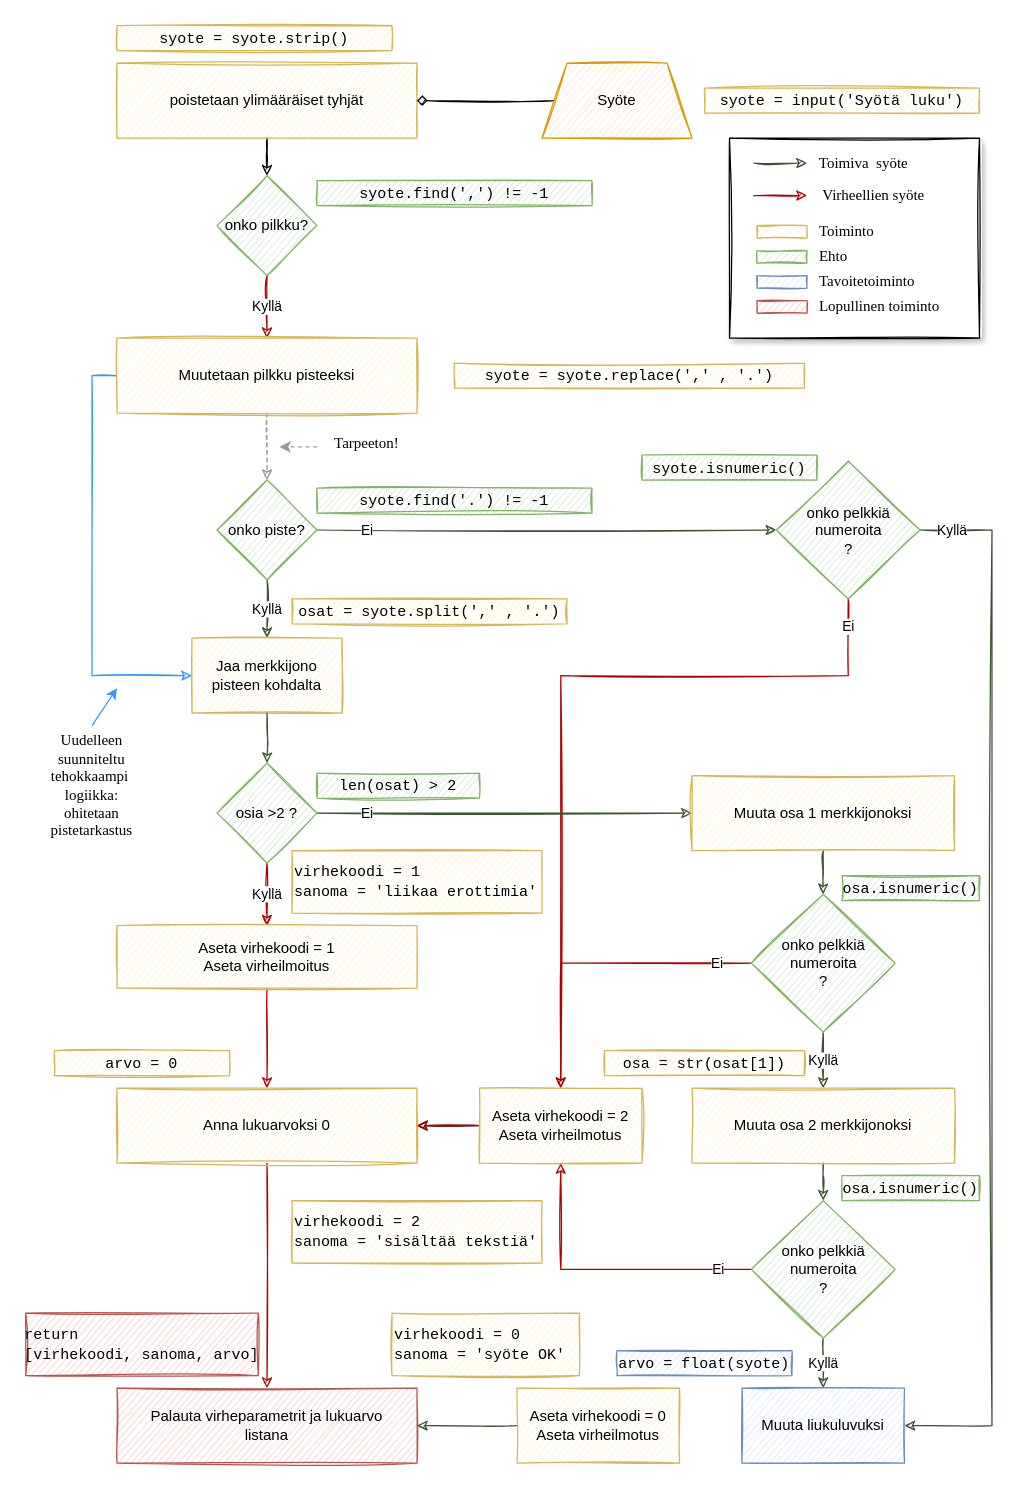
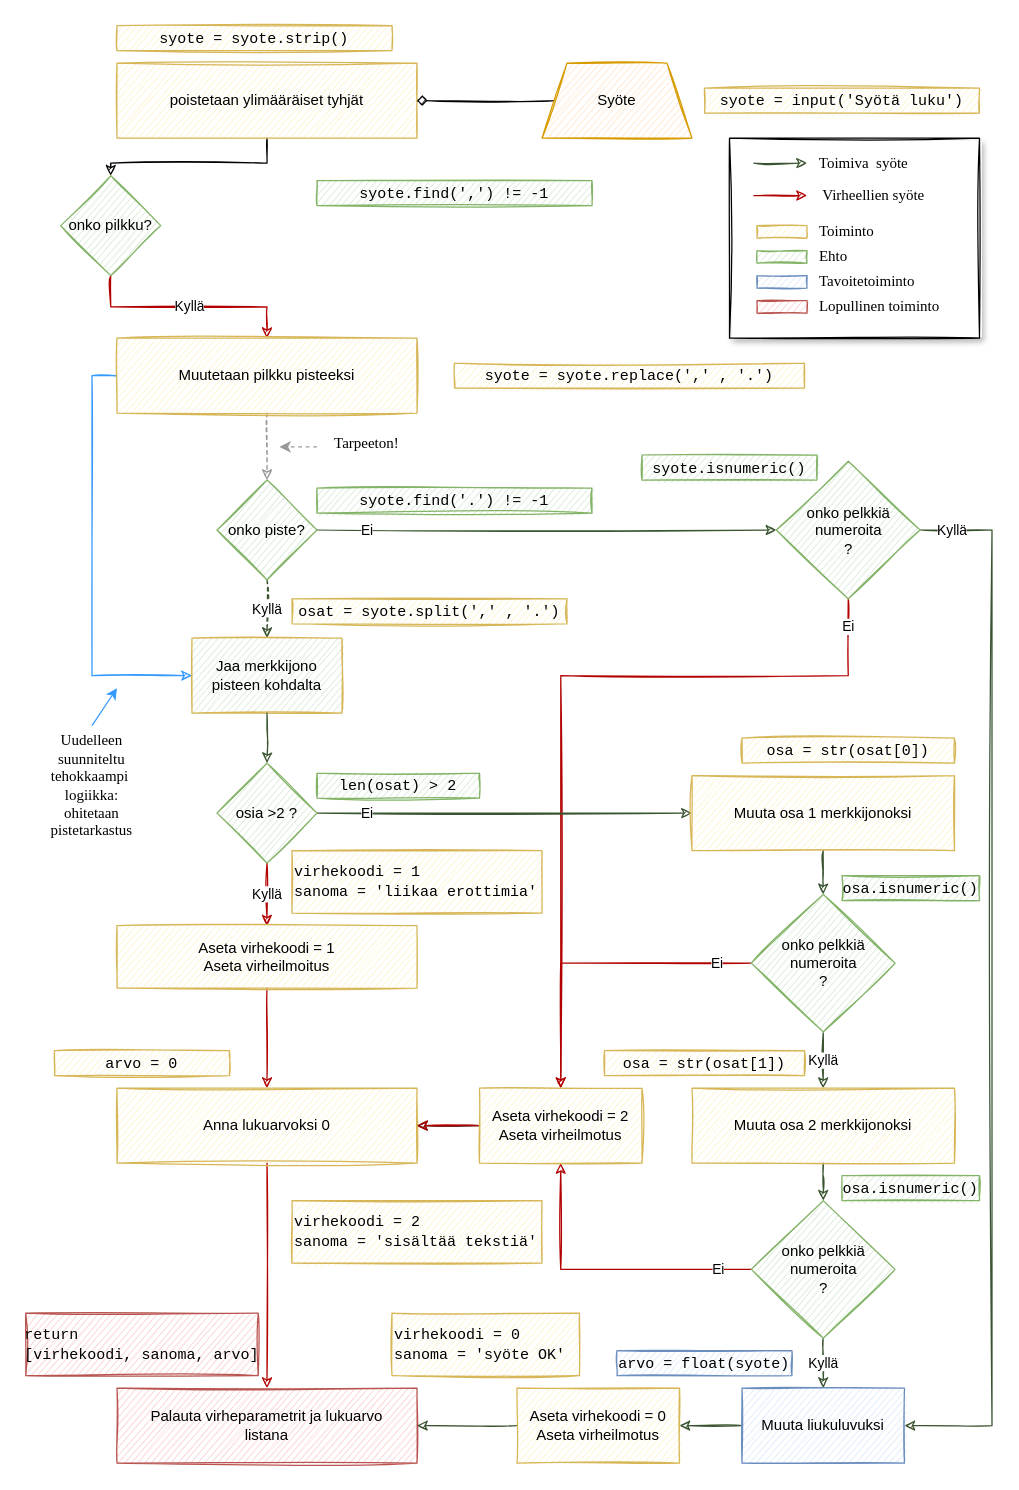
node "onko pilkku?": moved (267, 226) -> (111, 226)
edge "onko piste?" -> "Jaa merkkijono pisteen kohdalta": style solid -> dashed
node "Jaa merkkijono pisteen kohdalta": fillcolor #fff2cc -> #d5e8d4
node "osa = str(osat[0])": added
edge "Muuta liukuluvuksi" -> "Aseta virhekoodi = 0 Aseta virheilmotus": added
